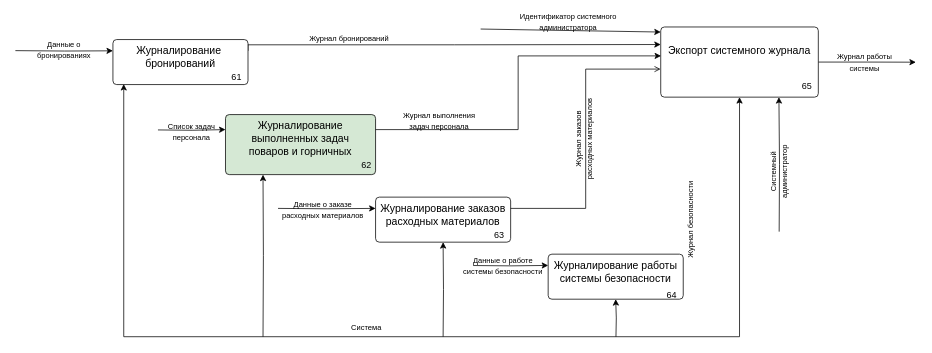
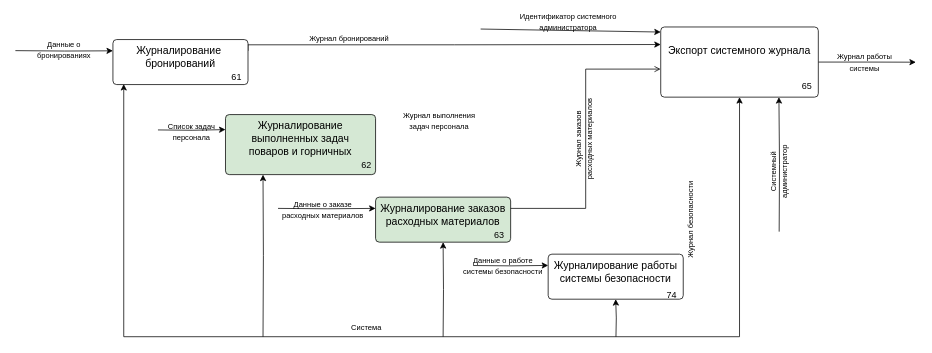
edge "Журналирование выполненных задач поваров и горничных" -> "Экспорт системного журнала": removed
node "Журналирование заказов расходных материалов": fillcolor #ffffff -> #d5e8d4
node "64": label "64" -> "74"
